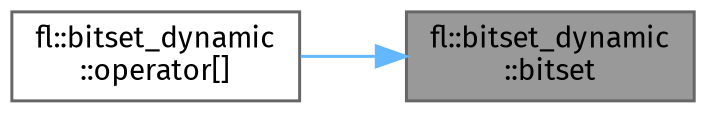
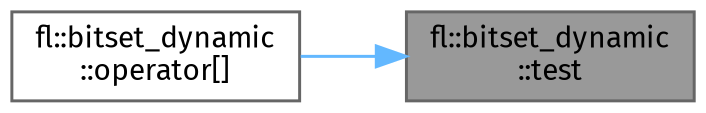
node "fl::bitset_dynamic ::bitset": label "fl::bitset_dynamic ::bitset" -> "fl::bitset_dynamic ::test"
